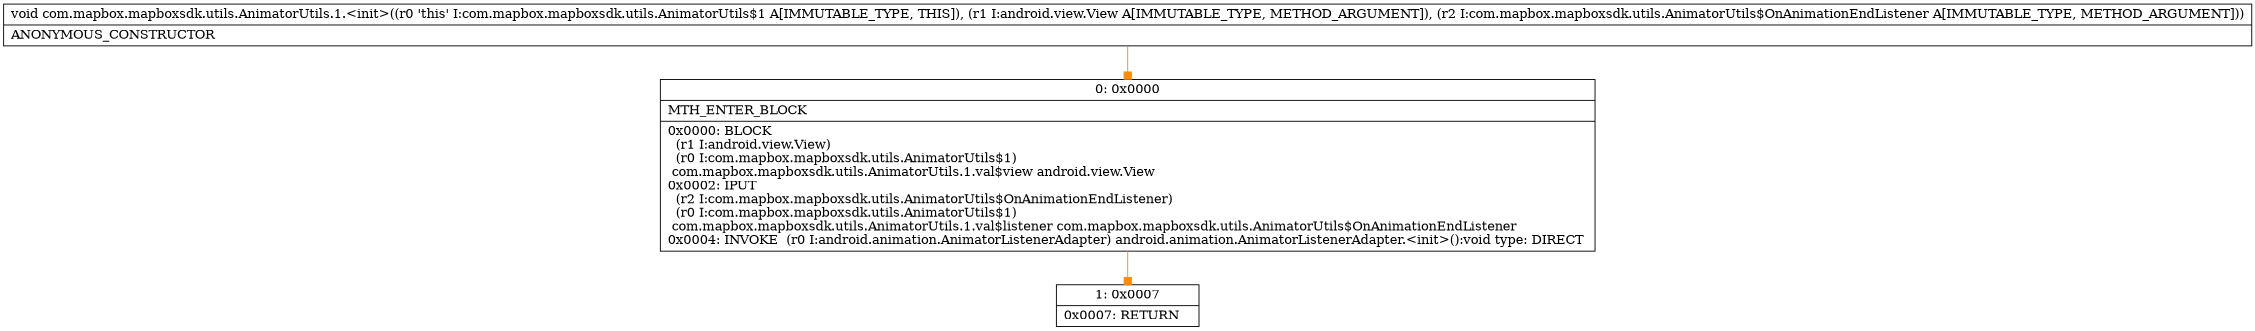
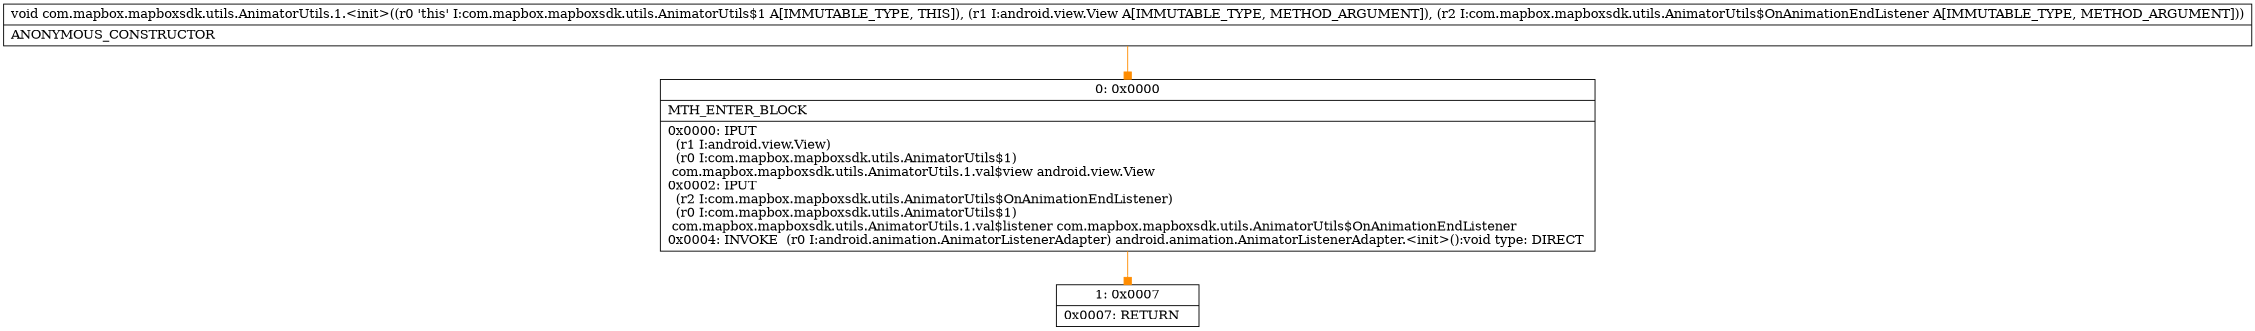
node "0: 0x0000": text "0x0000: BLOCK" -> "0x0000: IPUT"
